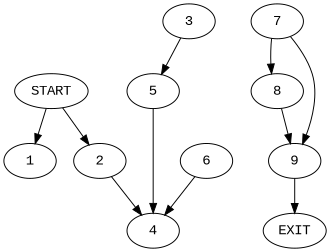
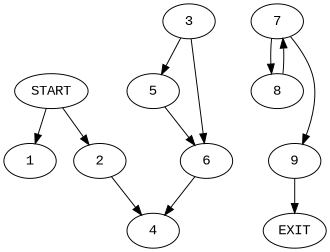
edge "3" -> "6": added
edge "8" -> "9": now "8" -> "7"
edge "5" -> "4": now "5" -> "6"
